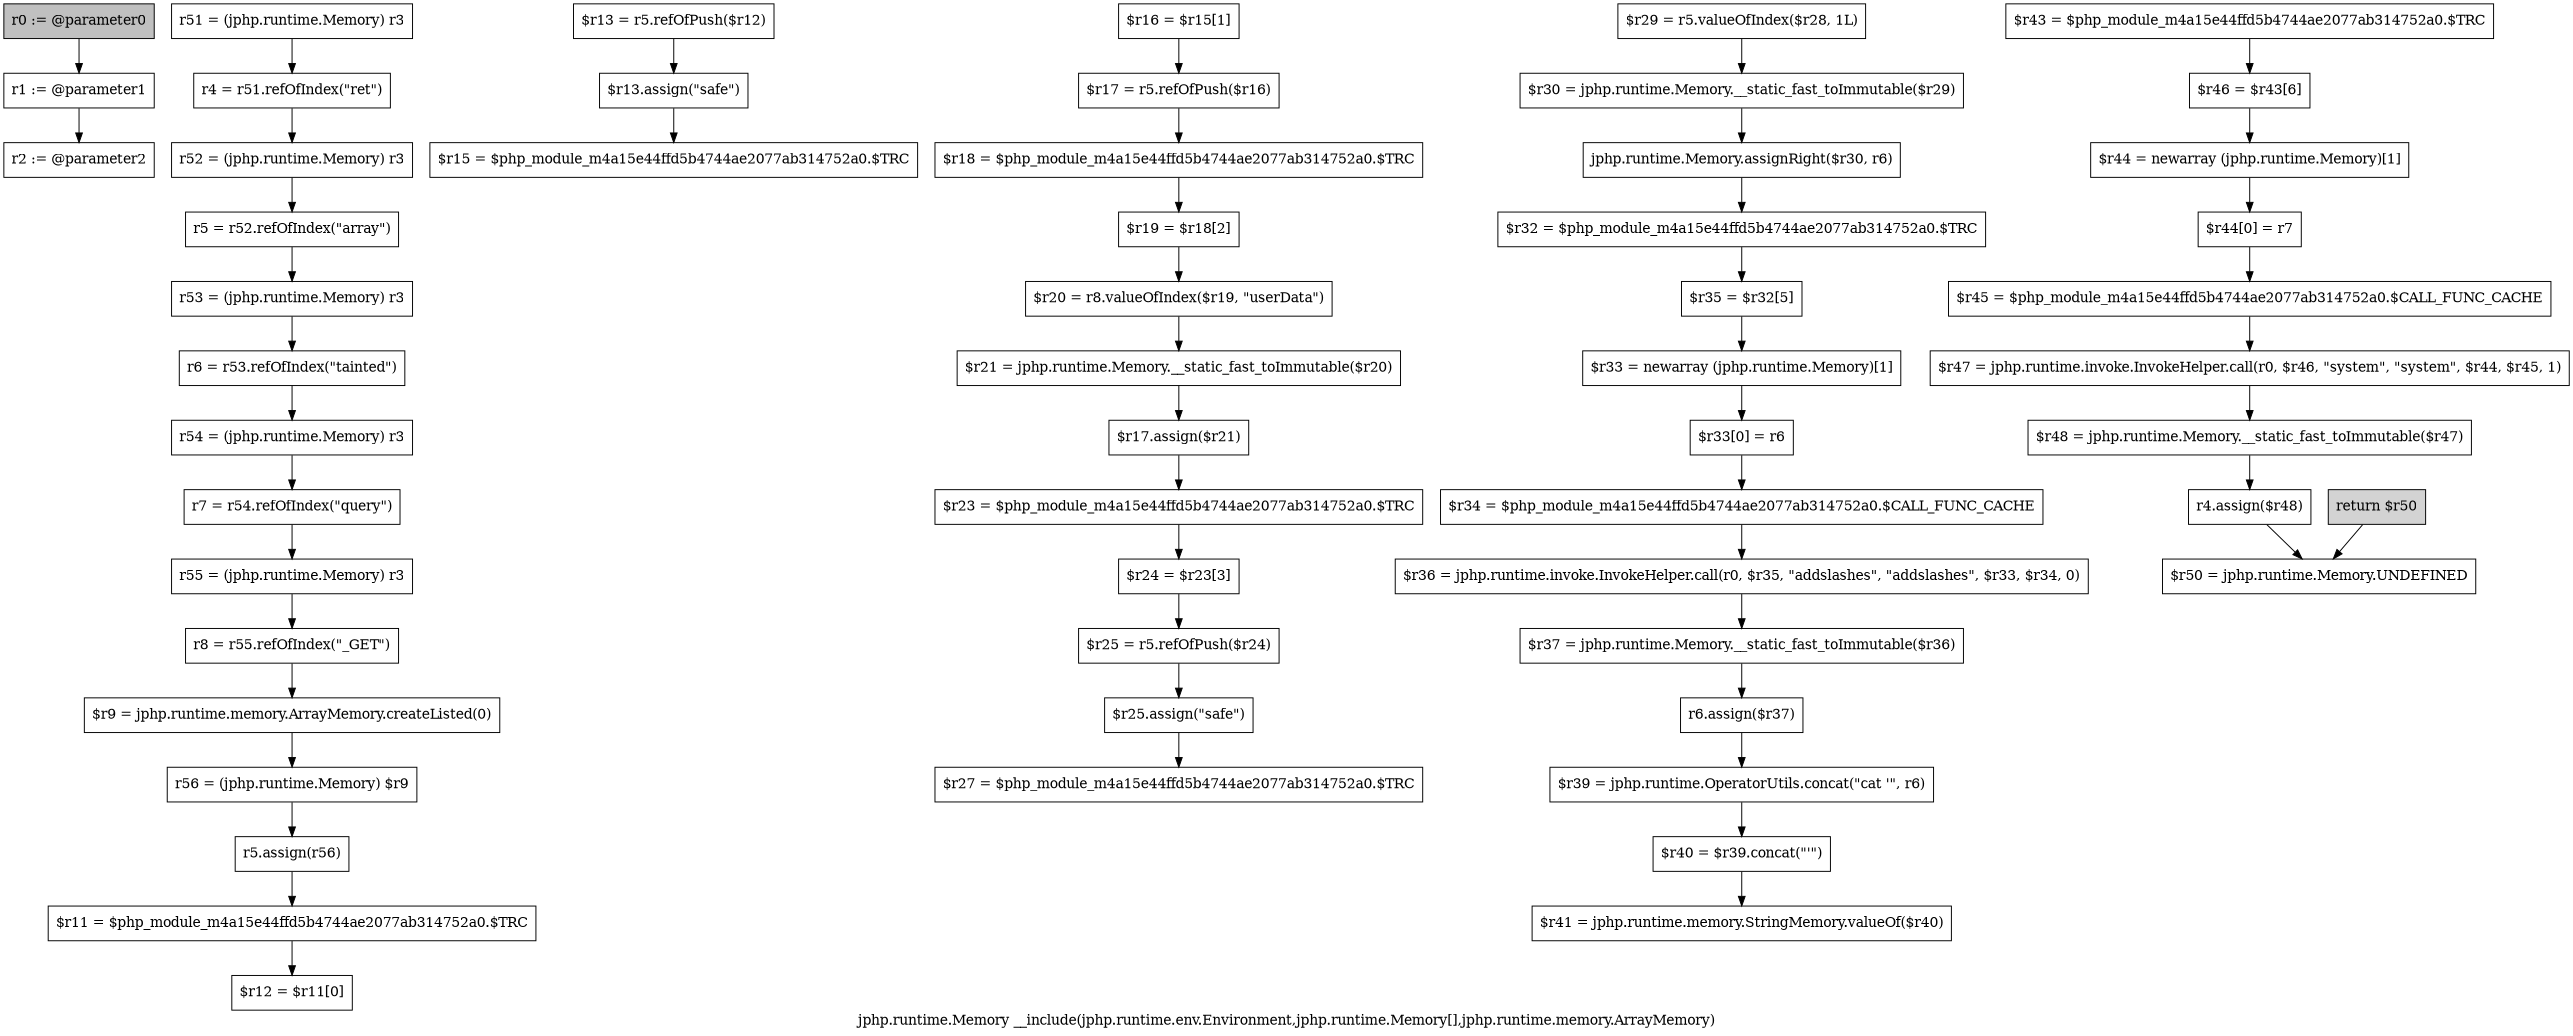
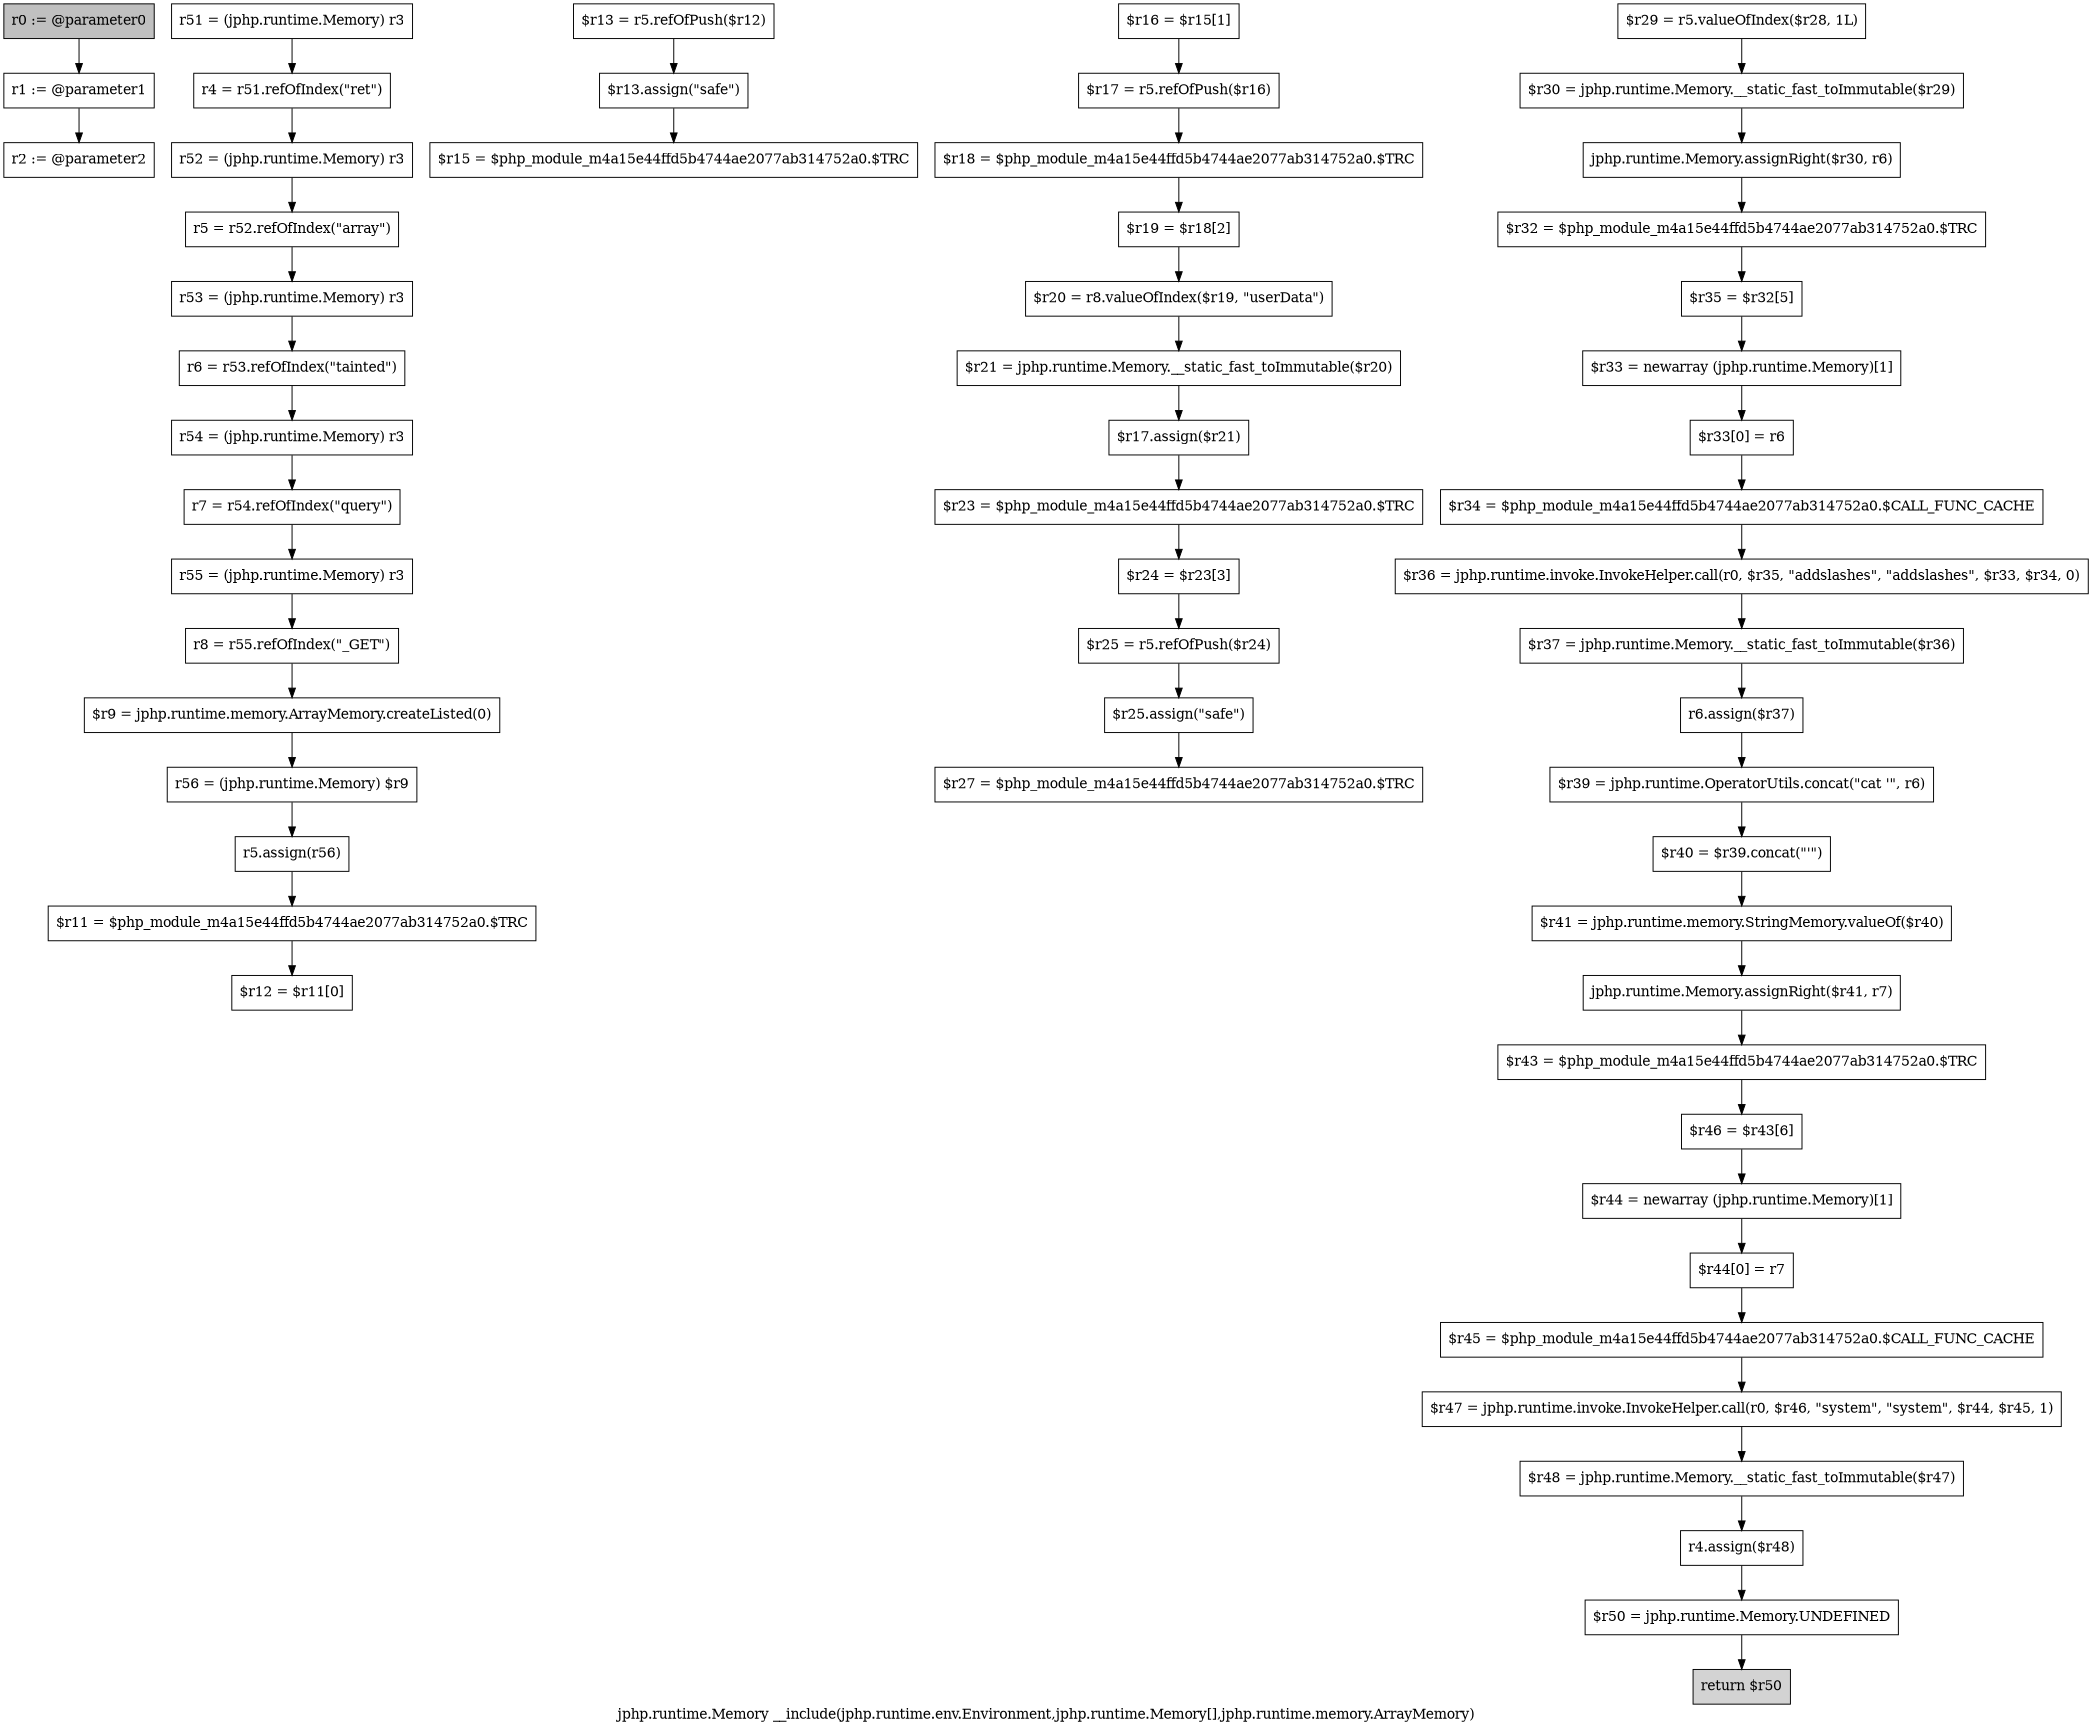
edge "return $r50" -> "$r50 = jphp.runtime.Memory.UNDEFINED": reversed
node "jphp.runtime.Memory.assignRight($r41, r7)": added
